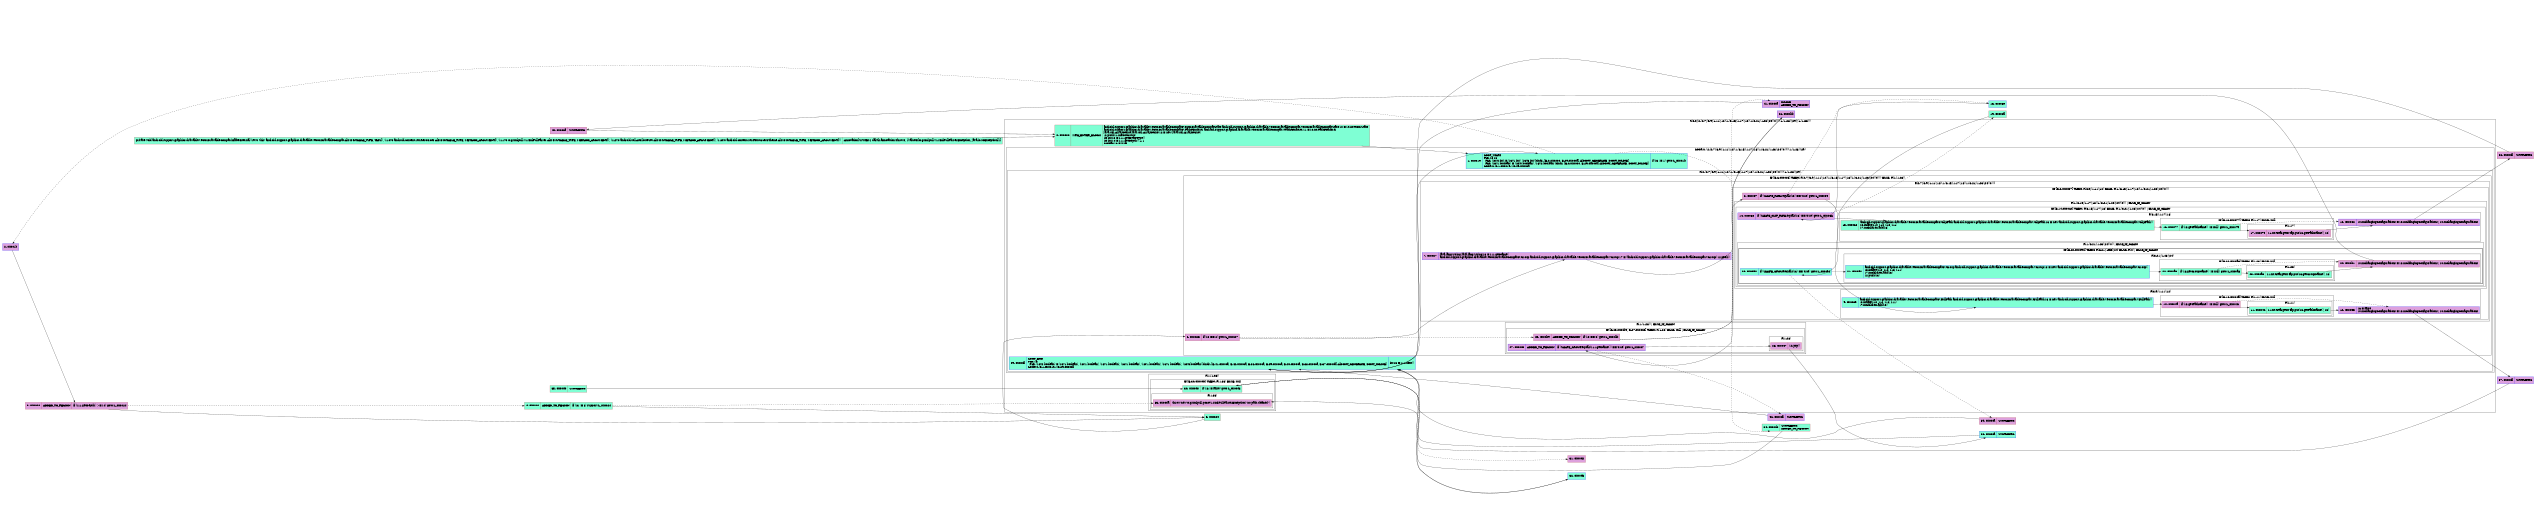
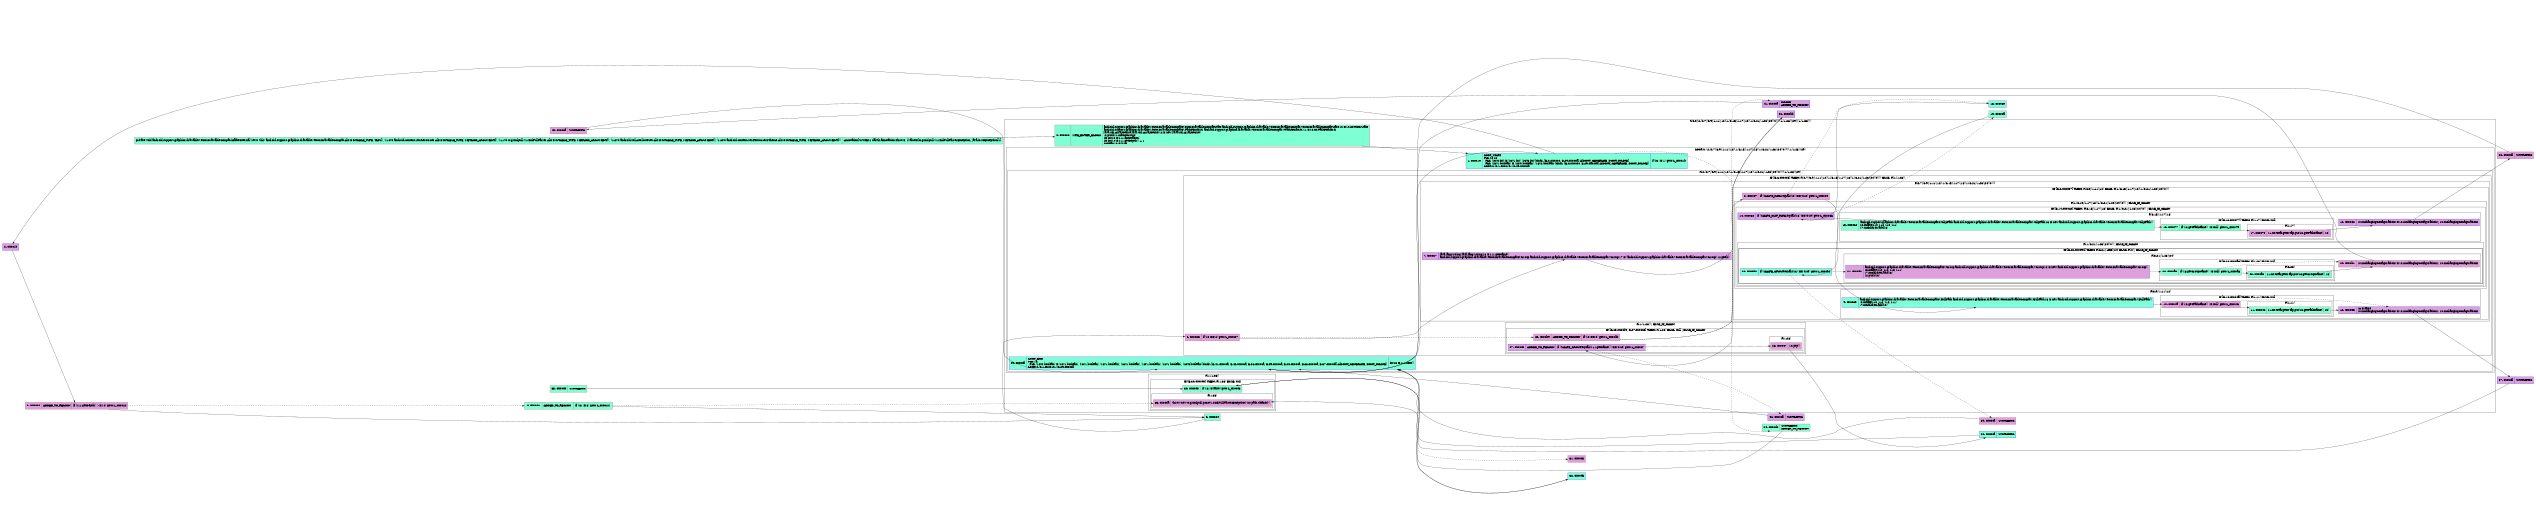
edge "1: 0x0019" -> "2: 0x001b": style dashed -> solid
edge "40: 0x00ca" -> "0: 0x0000": now "40: 0x00ca" -> "29: 0x00ca"
node "0: 0x0000": text "int int r3 = r11.getEventType()" -> "int int r3 = r11.annotation()"
edge "16: 0x0077" -> "18: 0x0082": removed
cluster "R(1:23)": label "R(1:23)" -> "R(6:23)"
node "21: 0x0092": fillcolor aquamarine -> plum
node "4: 0x0022": text "if (r3 != 3) support L_0x0024" -> "if (r3 != 3) goto L_0x0024"
